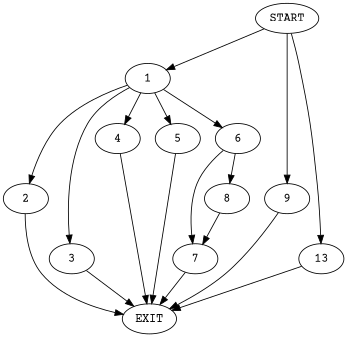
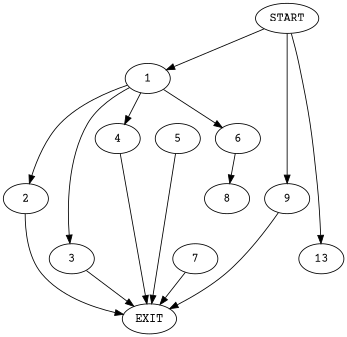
edge "1" -> "5": removed
edge "6" -> "7": removed
edge "8" -> "7": removed
edge "13" -> "EXIT": removed
